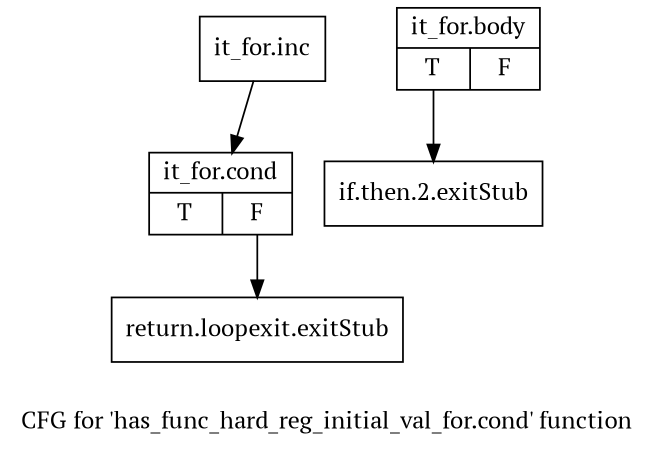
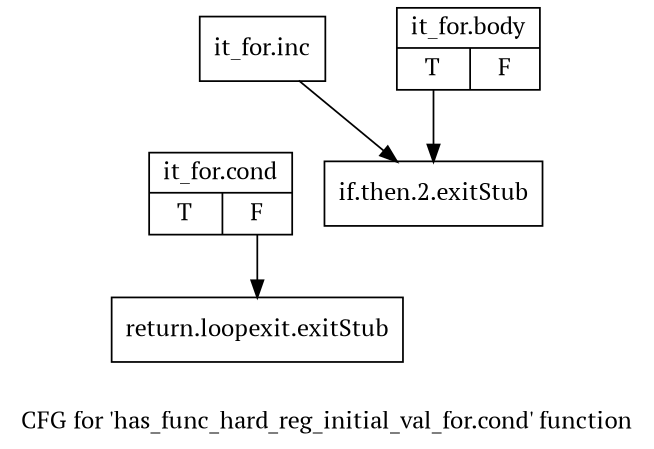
edge "it_for.inc" -> "it_for.cond": now "it_for.inc" -> "if.then.2.exitStub"
